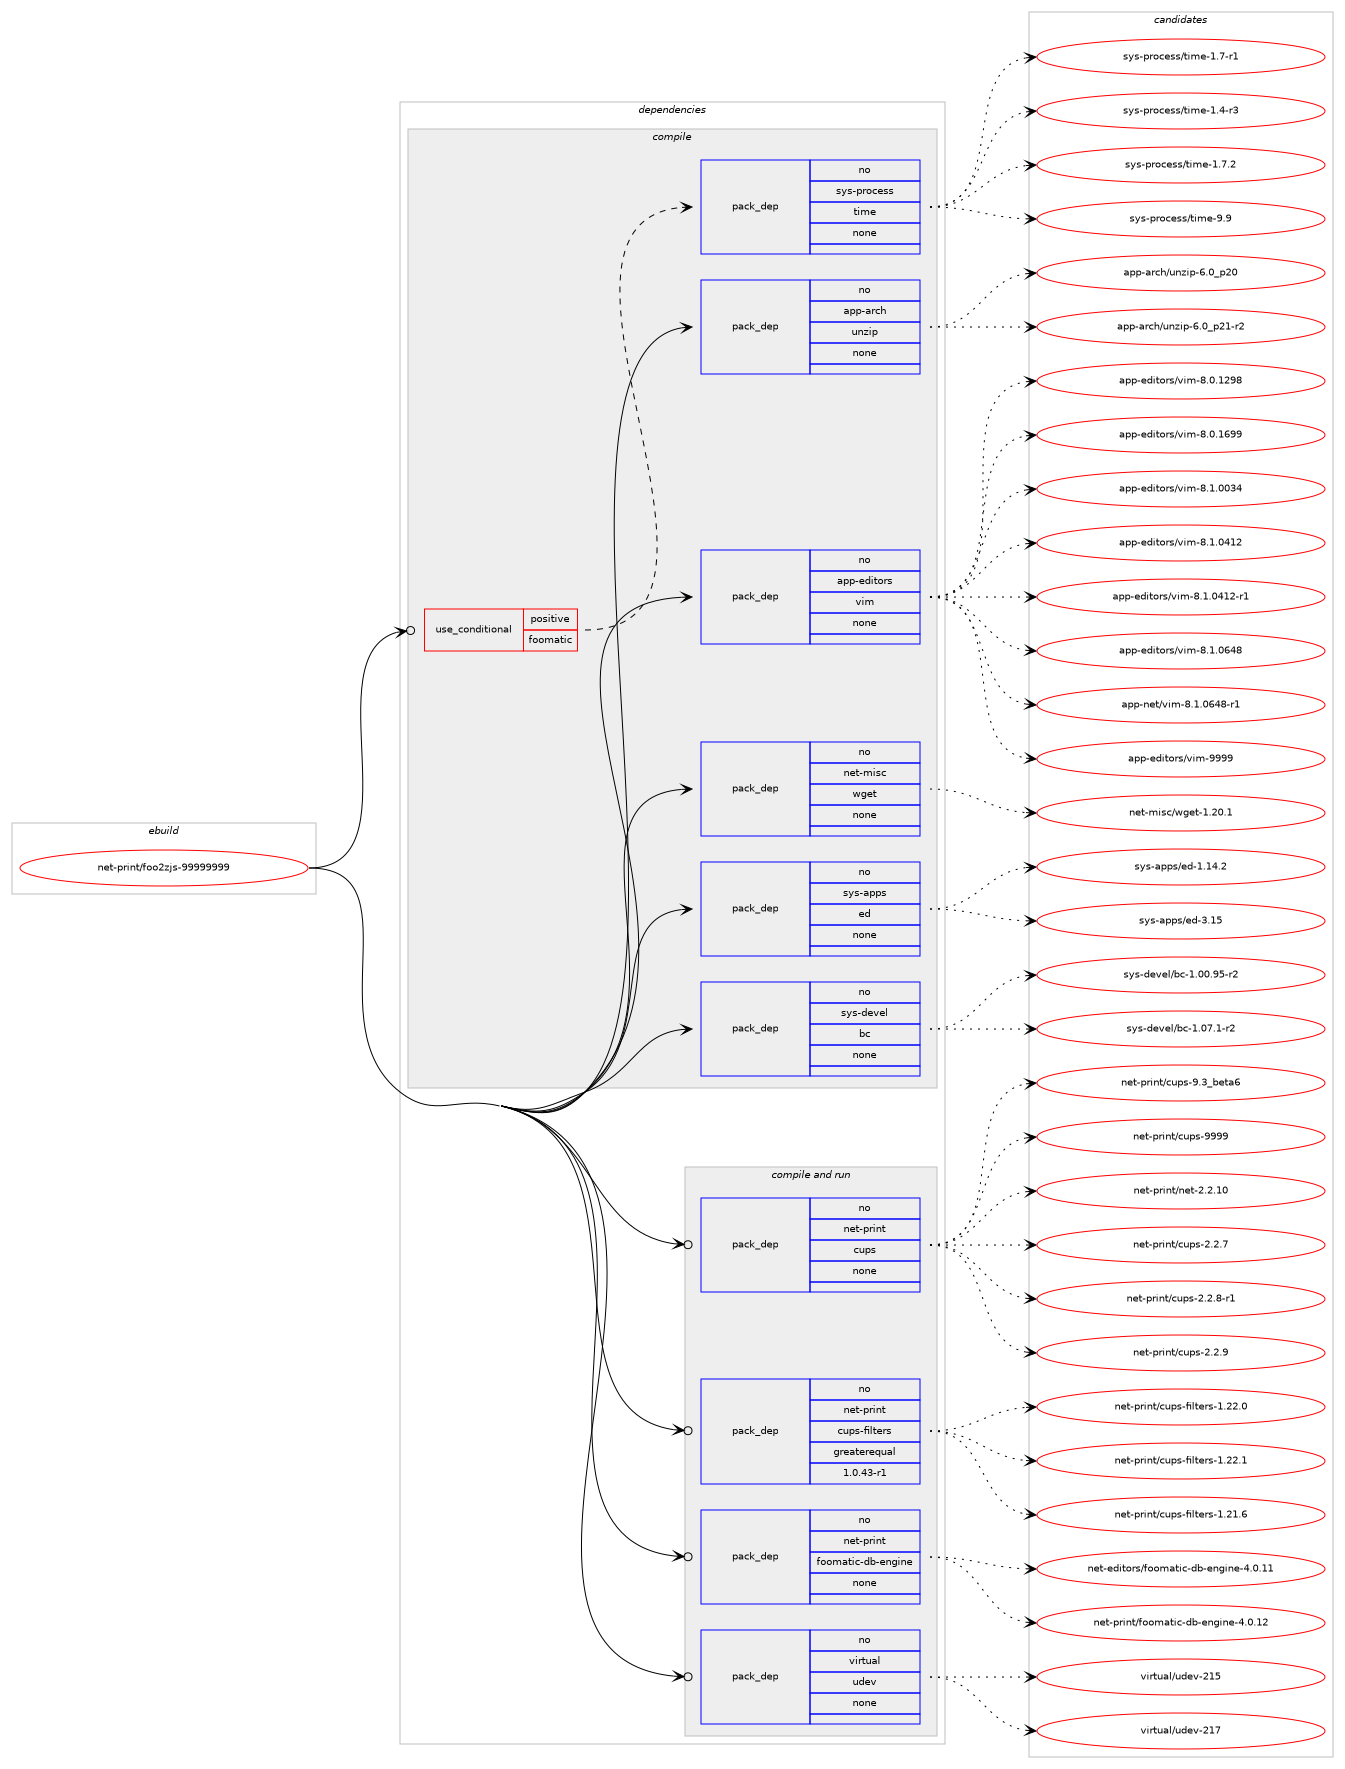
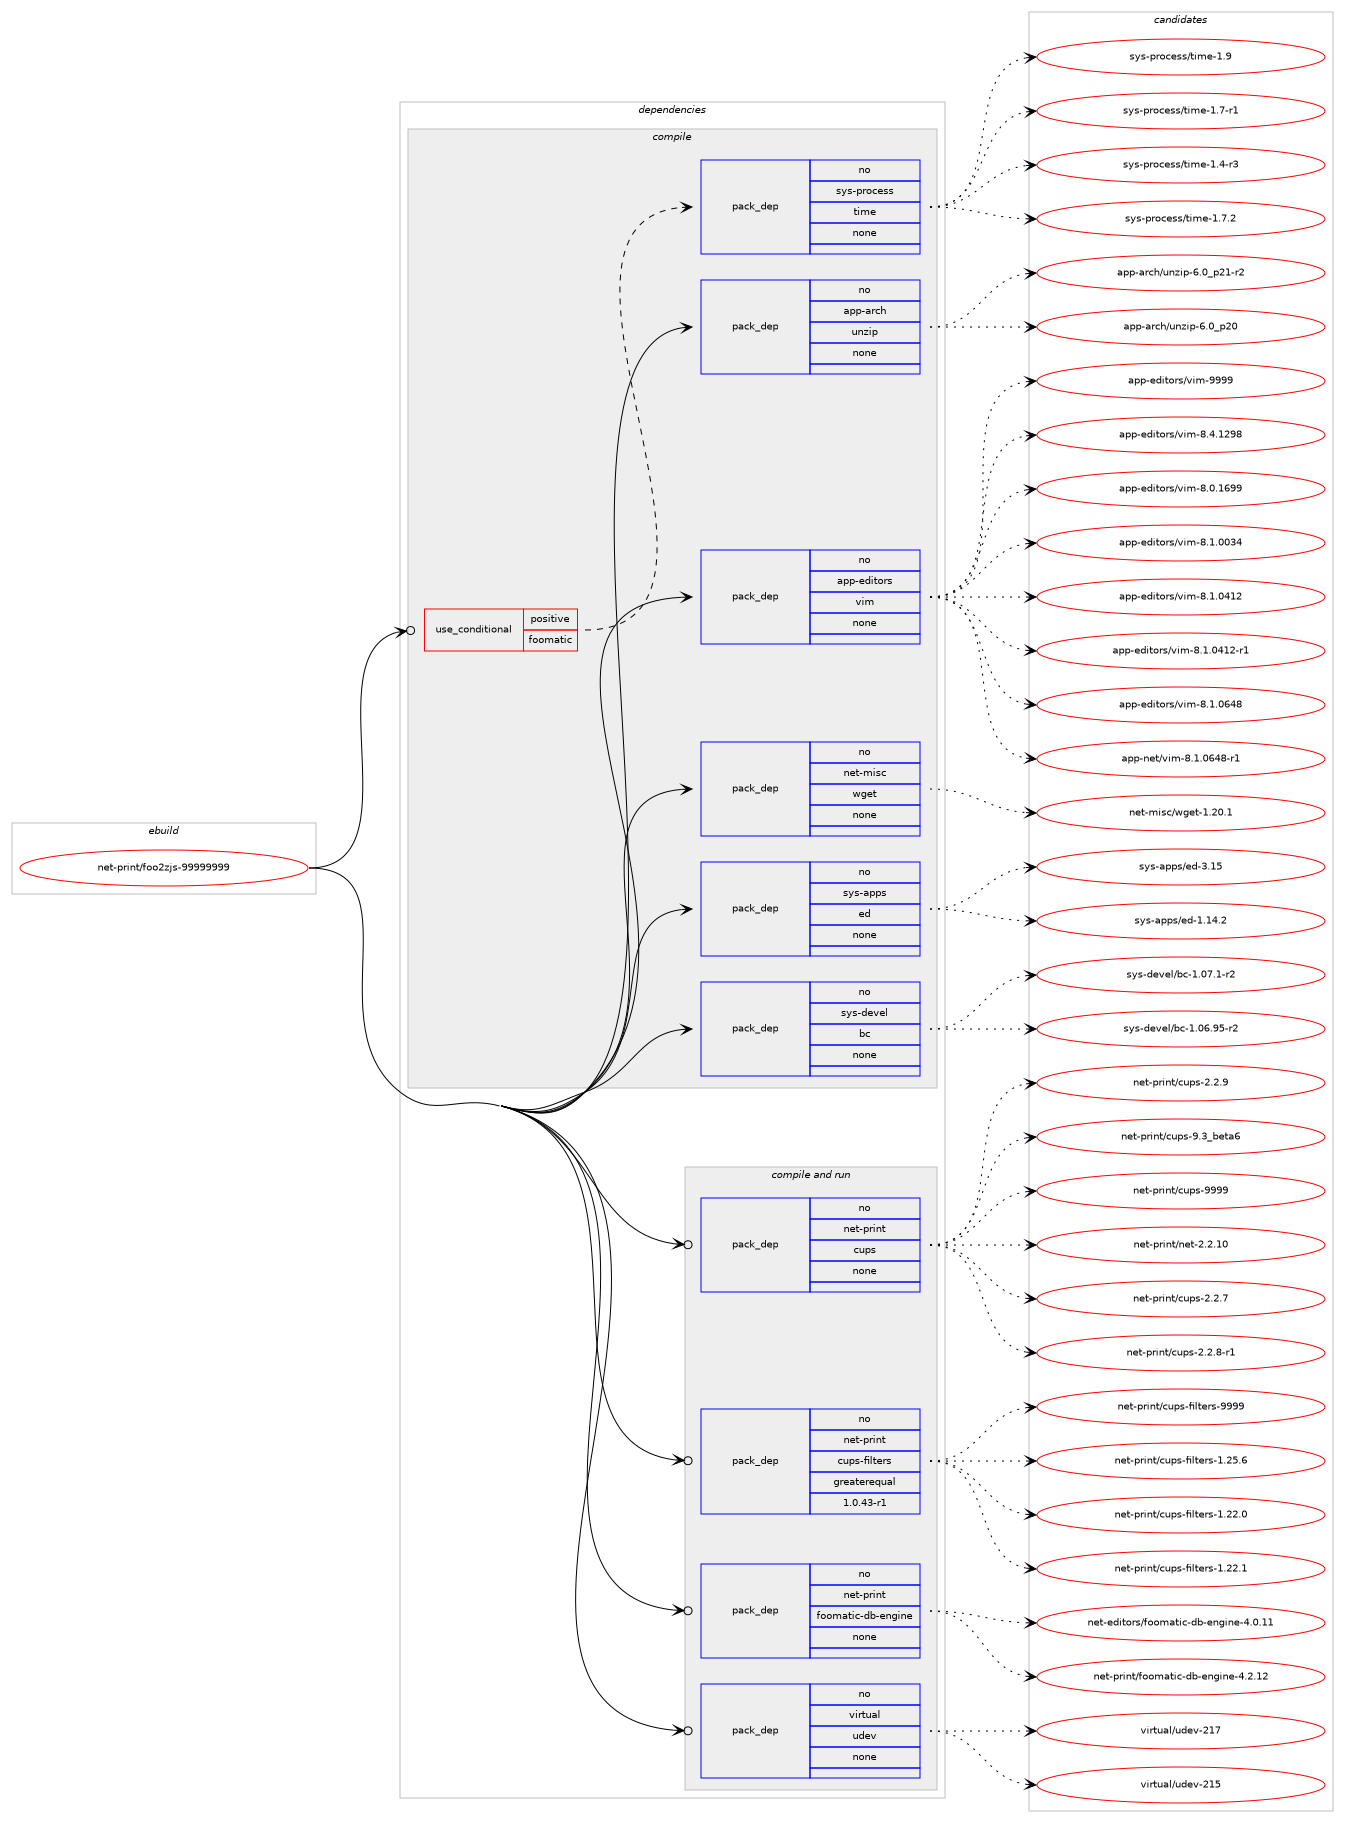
node "sys-process/time-9.9": label "sys-process/time-9.9" -> "sys-process/time-1.9"
node "app-editors/vim-8.0.1298": label "app-editors/vim-8.0.1298" -> "app-editors/vim-8.4.1298"
node "sys-devel/bc-1.00.95-r2": label "sys-devel/bc-1.00.95-r2" -> "sys-devel/bc-1.06.95-r2"
node "net-print/cups-filters-9999": added
node "net-print/cups-filters-1.21.6": label "net-print/cups-filters-1.21.6" -> "net-print/cups-filters-1.25.6"
node "net-print/foomatic-db-engine-4.0.12": label "net-print/foomatic-db-engine-4.0.12" -> "net-print/foomatic-db-engine-4.2.12"
